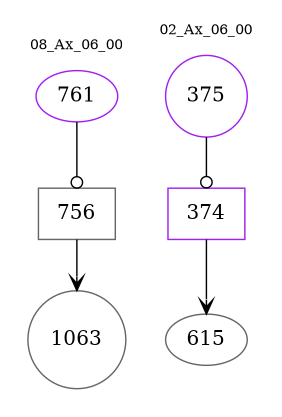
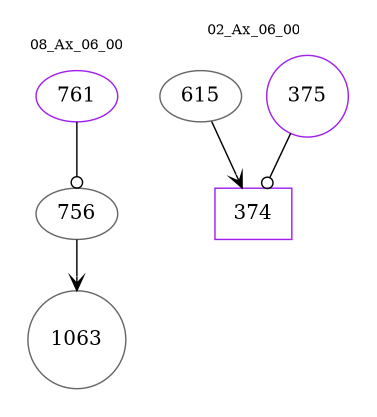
node "756": shape box -> ellipse
edge "374" -> "615": reversed
